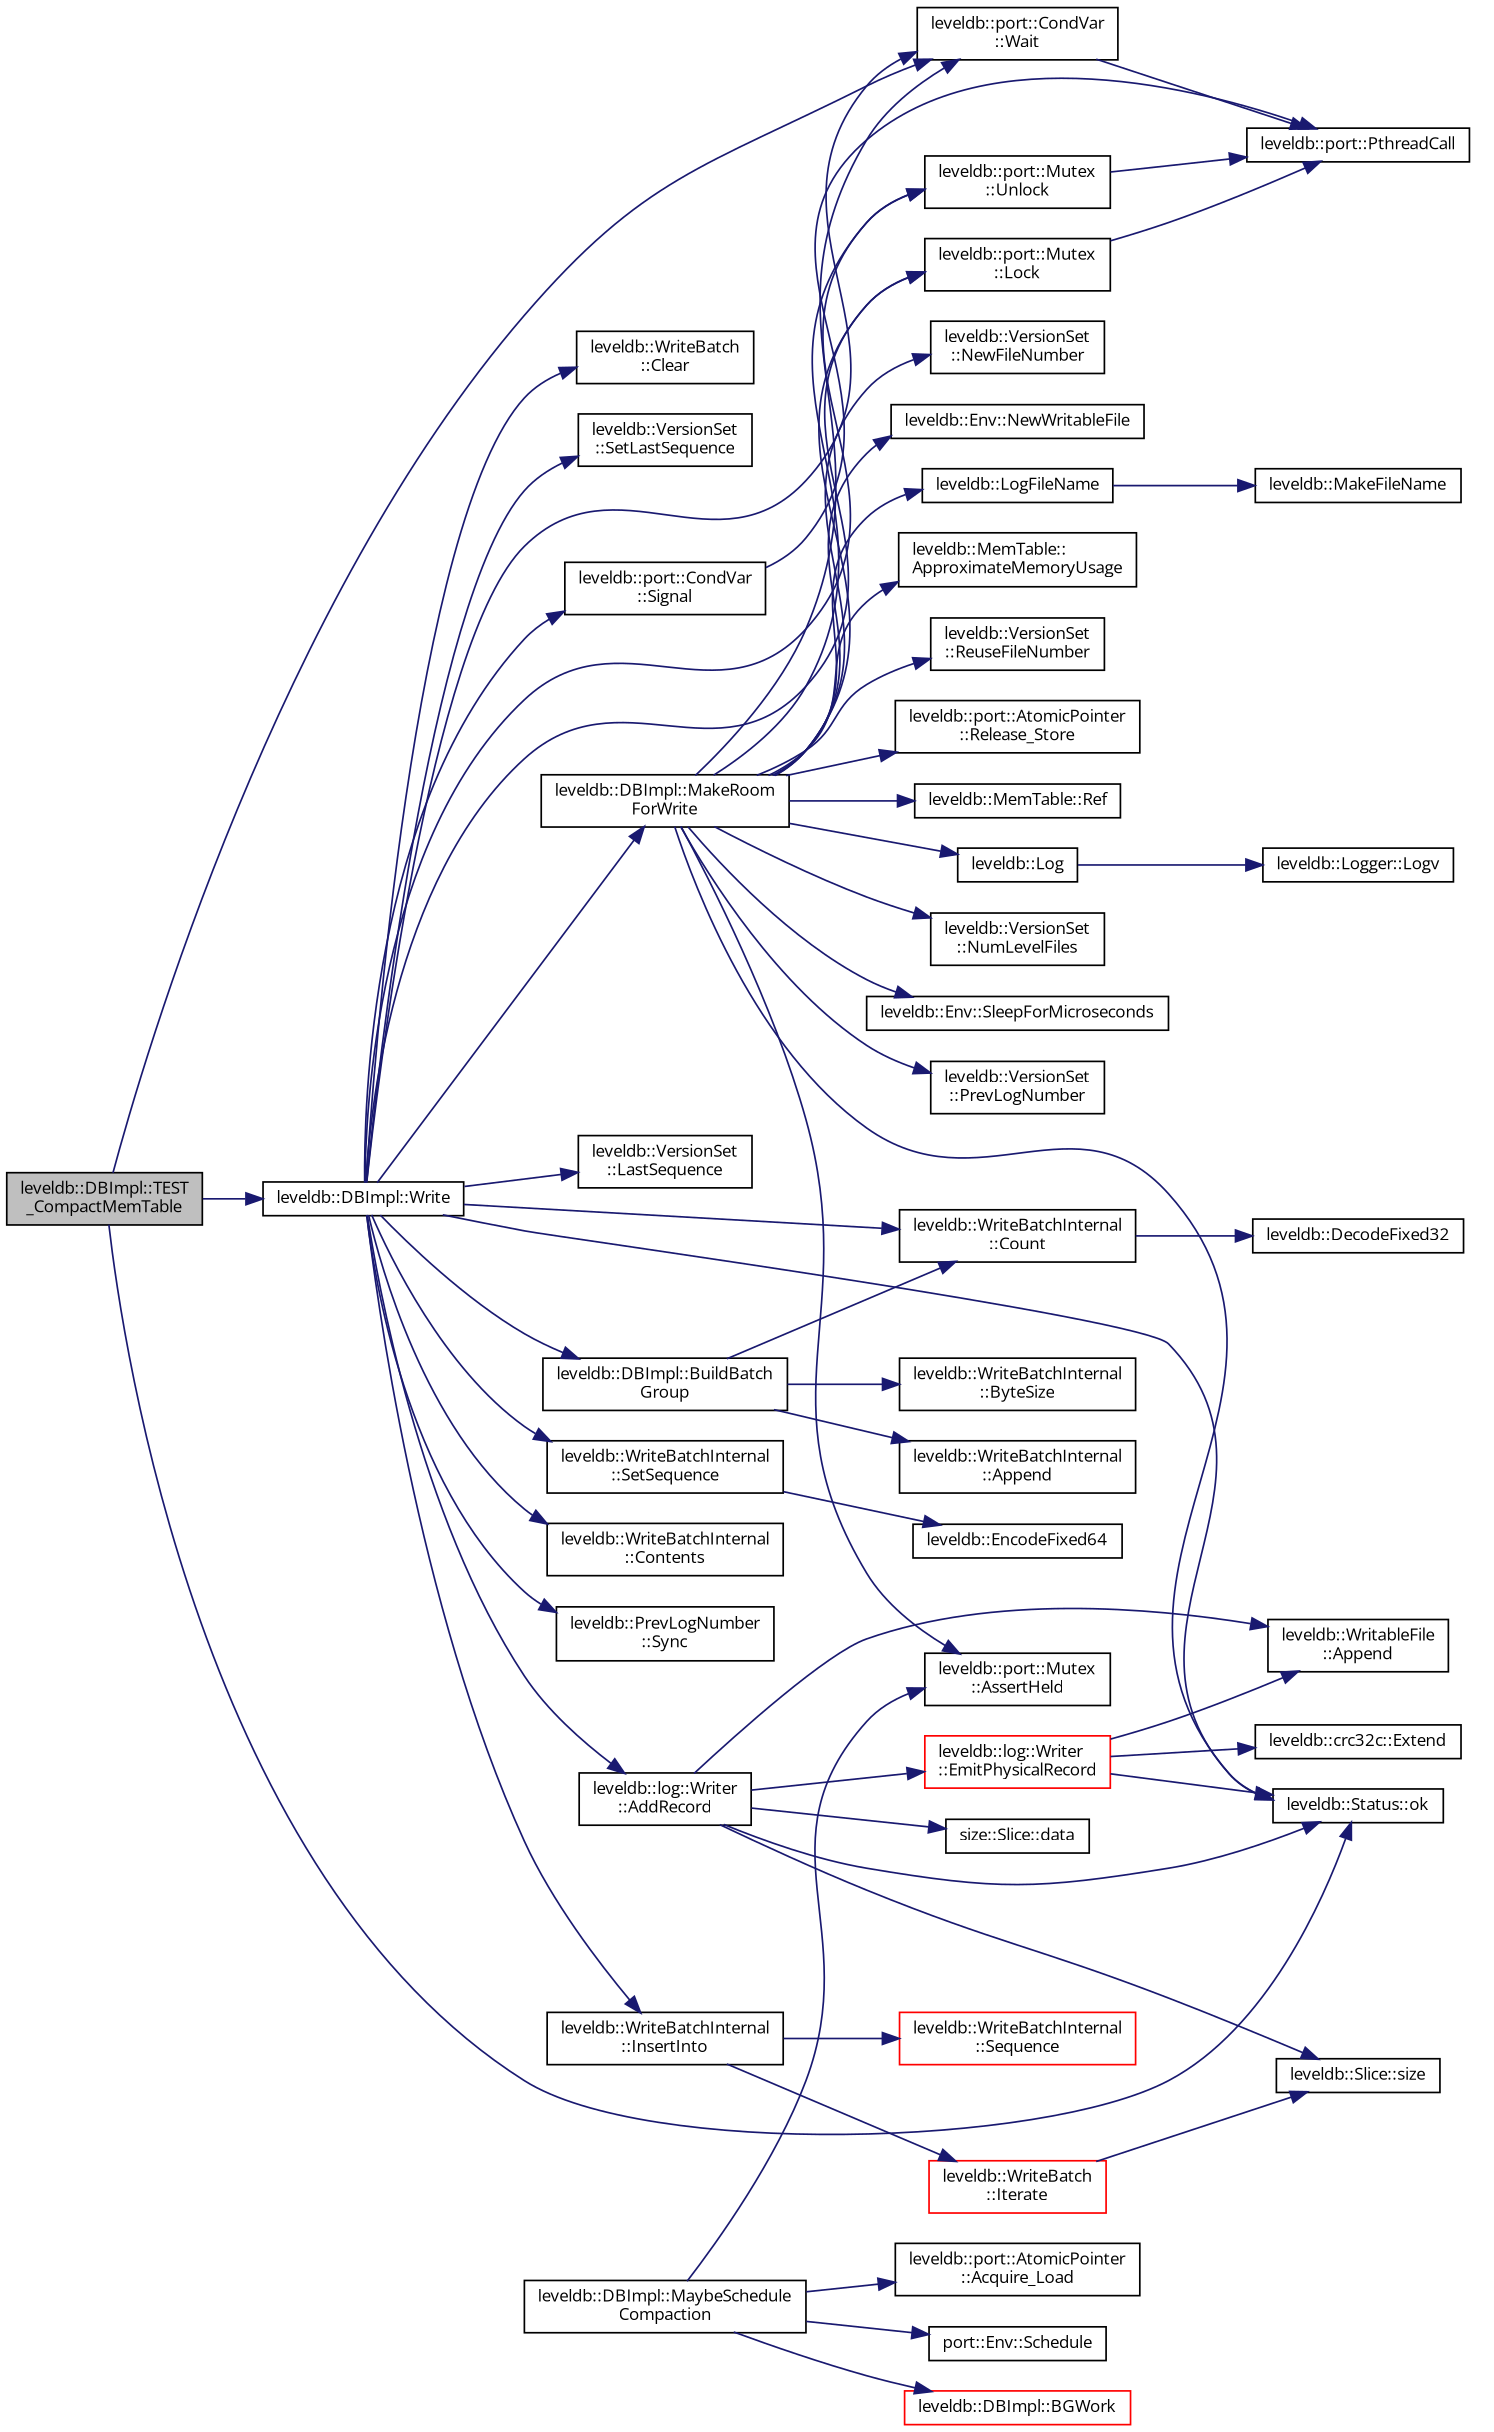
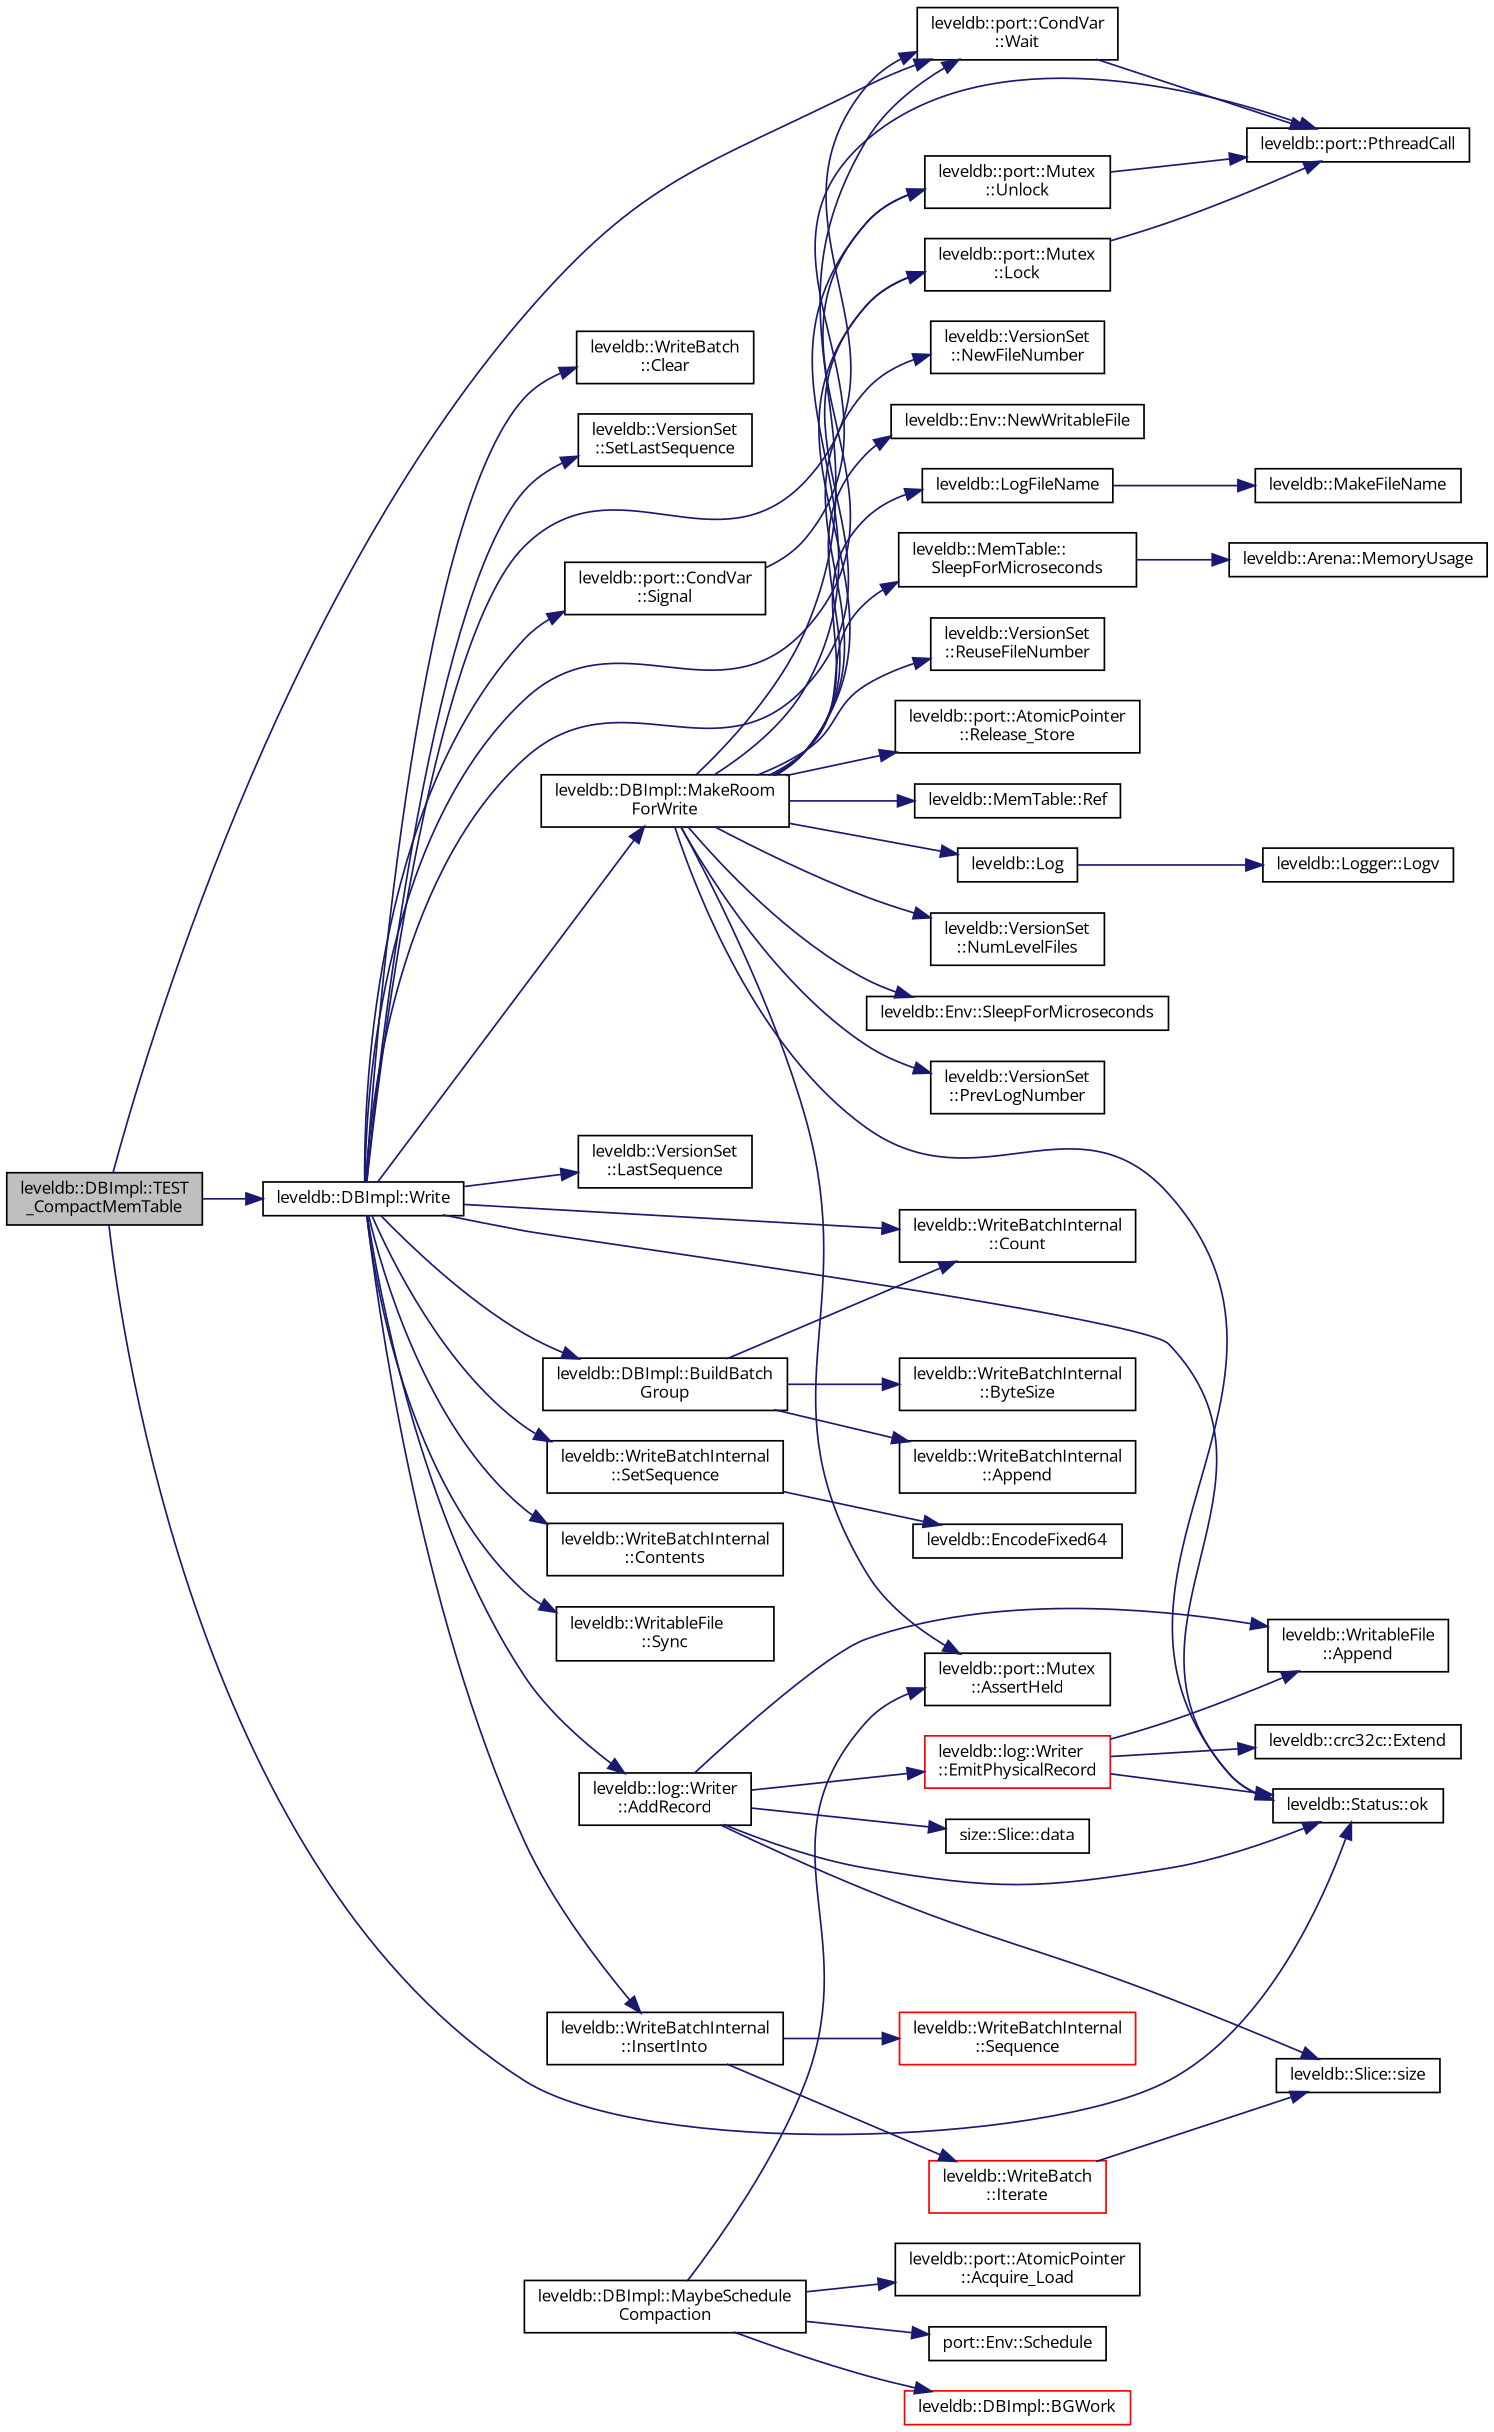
node "leveldb::MemTable:: ApproximateMemoryUsage": label "leveldb::MemTable:: ApproximateMemoryUsage" -> "leveldb::MemTable:: SleepForMicroseconds"
node "leveldb::Arena::MemoryUsage": added
node "leveldb::DecodeFixed32": removed
node "leveldb::PrevLogNumber ::Sync": label "leveldb::PrevLogNumber ::Sync" -> "leveldb::WritableFile ::Sync"
